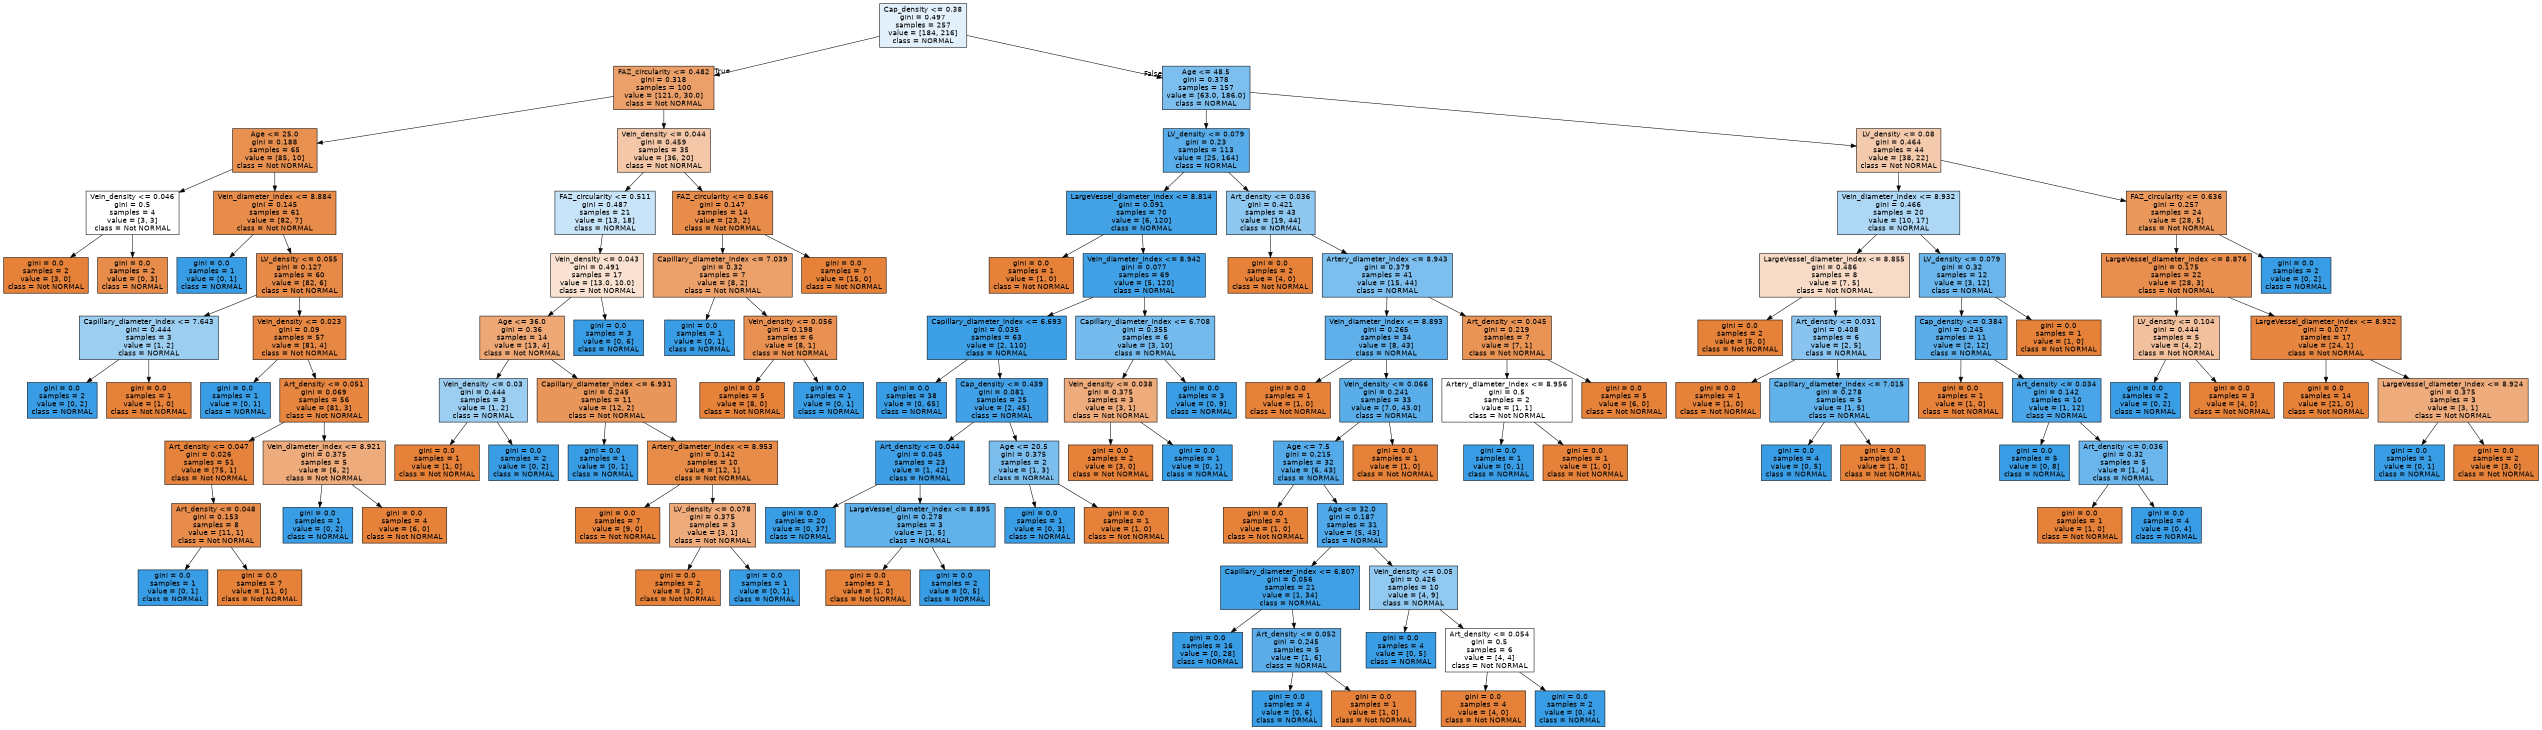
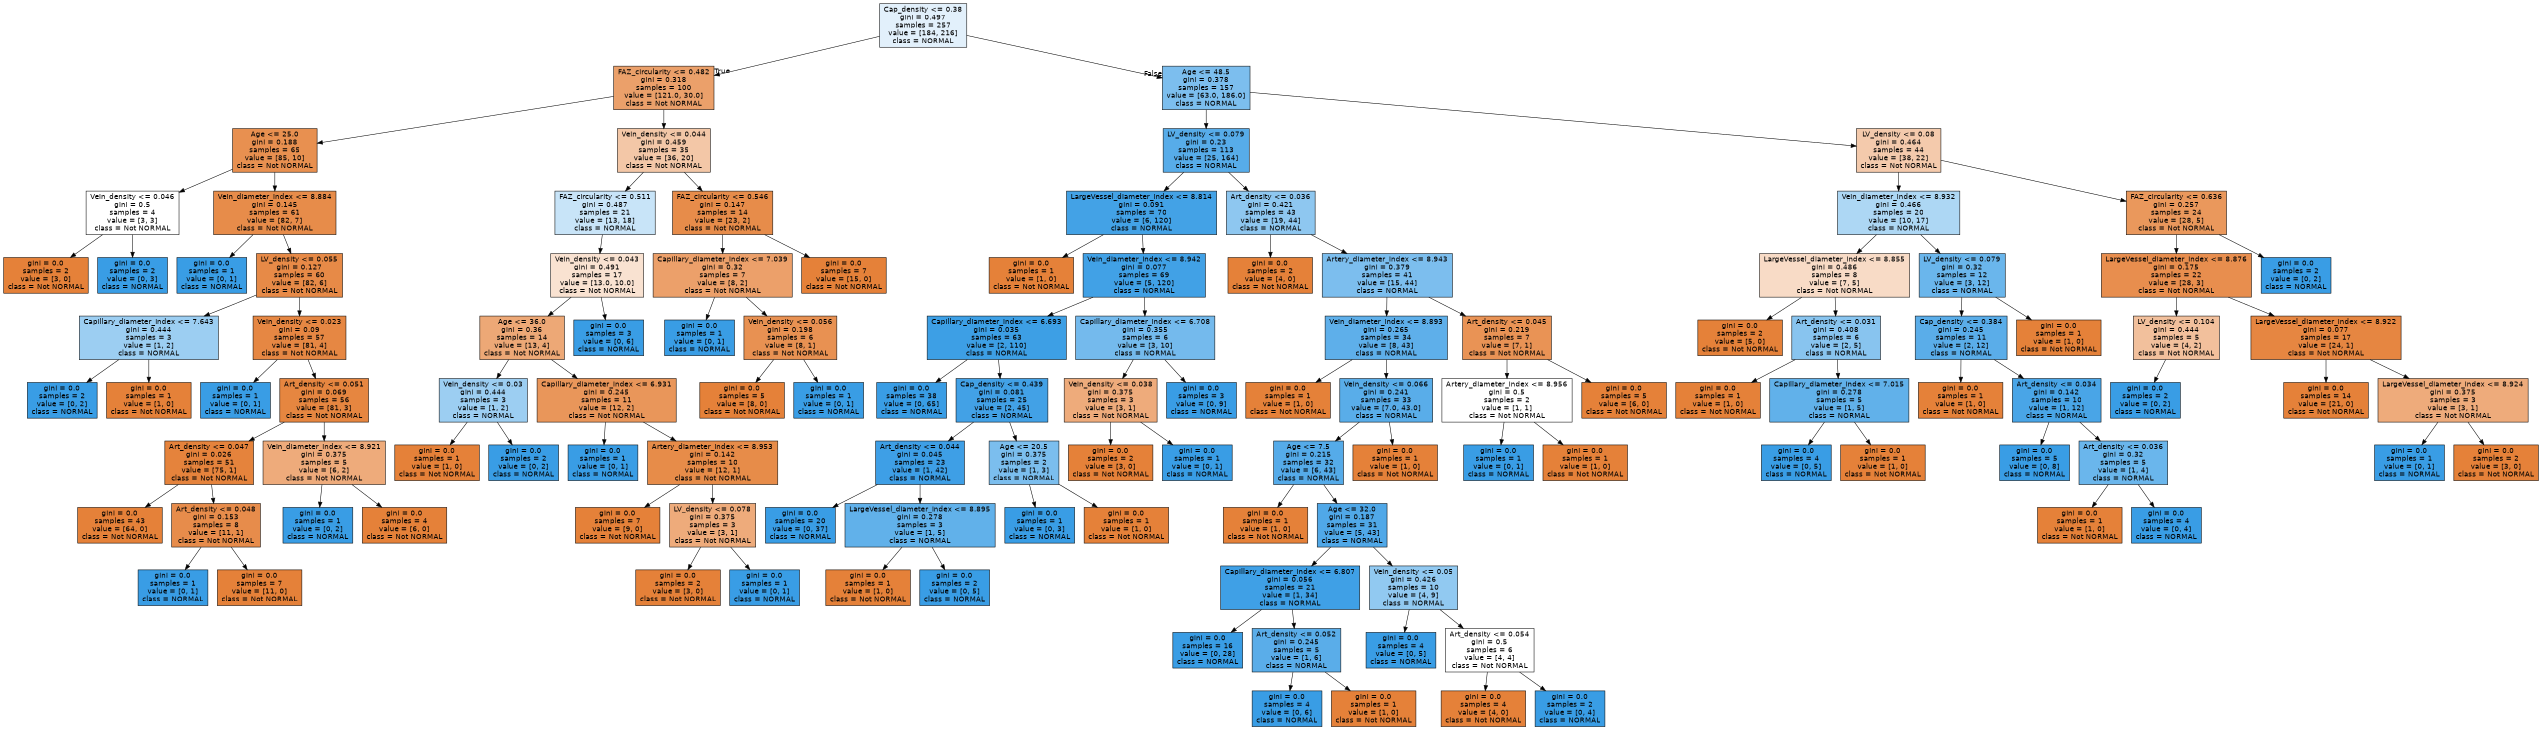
node "gini = 0.0 samples = 2 value = [0, 3] class = NORMAL": fillcolor #e78c4a -> #399de5
node "gini = 0.0 samples = 3 value = [4, 0] class = Not NORMAL": removed
node "gini = 0.0 samples = 43 value = [64, 0] class = Not NORMAL": added
